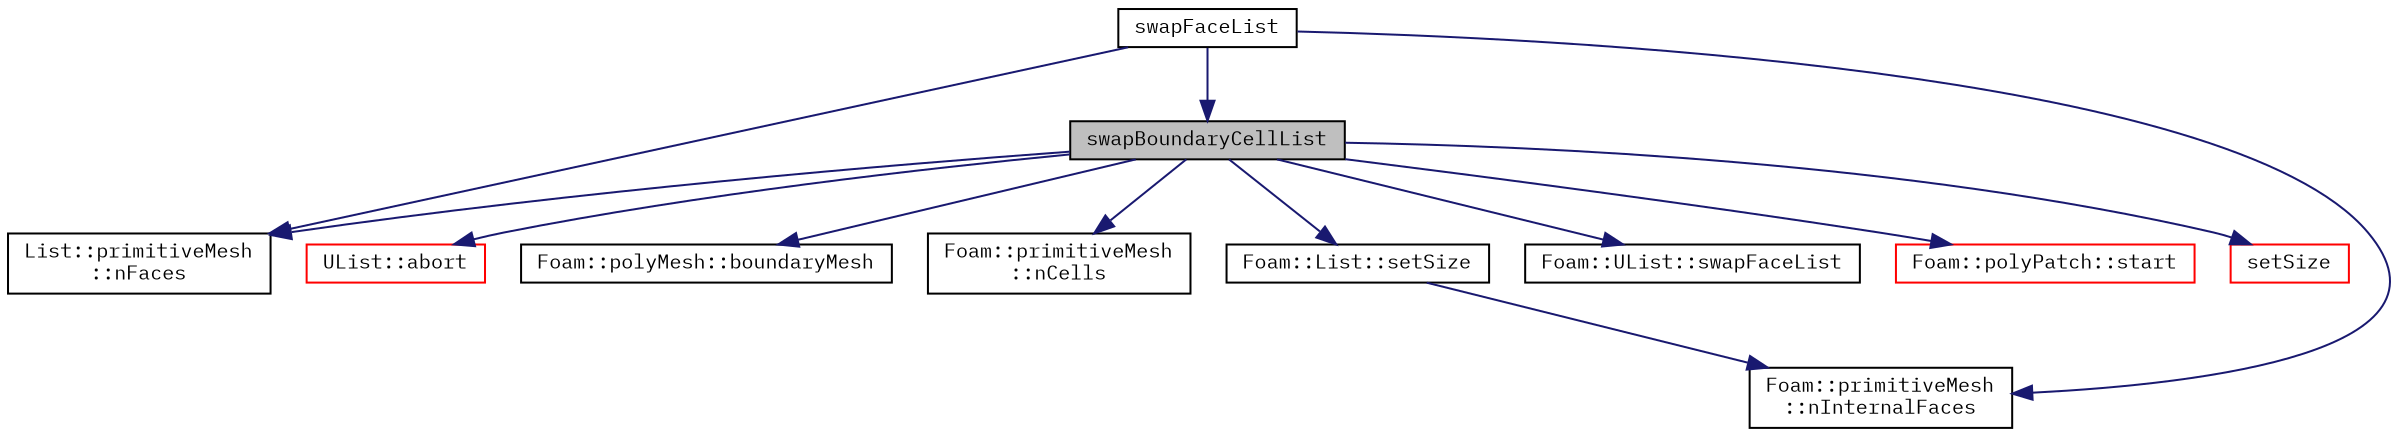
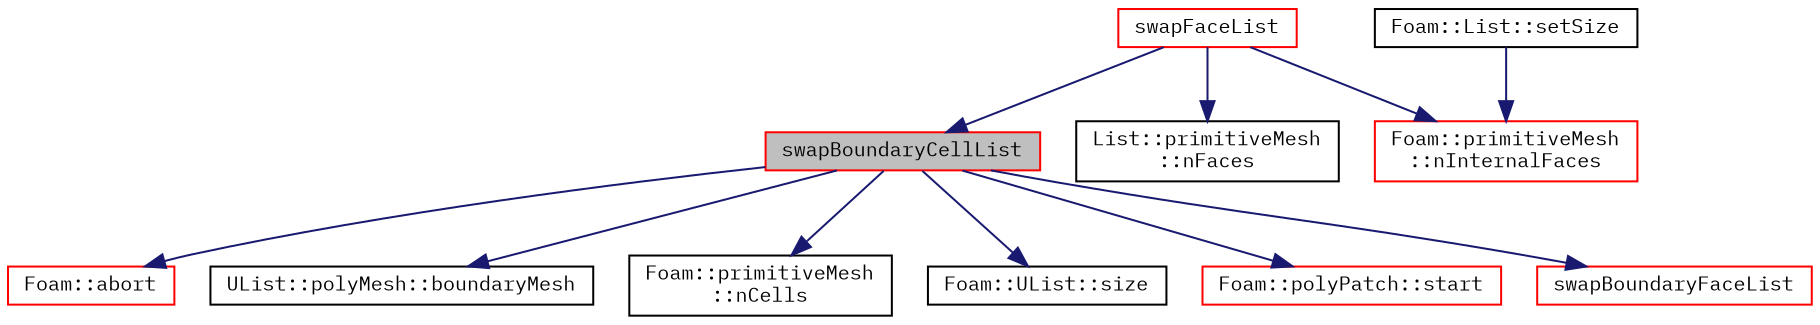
node "swapFaceList": color black -> red
node "swapBoundaryCellList": color black -> red
edge "swapBoundaryCellList" -> "List::primitiveMesh ::nFaces": removed
edge "swapBoundaryCellList" -> "Foam::List::setSize": removed
node "UList::abort": label "UList::abort" -> "Foam::abort"
node "Foam::polyMesh::boundaryMesh": label "Foam::polyMesh::boundaryMesh" -> "UList::polyMesh::boundaryMesh"
node "Foam::UList::swapFaceList": label "Foam::UList::swapFaceList" -> "Foam::UList::size"
node "setSize": label "setSize" -> "swapBoundaryFaceList"
node "Foam::primitiveMesh ::nInternalFaces": color black -> red
